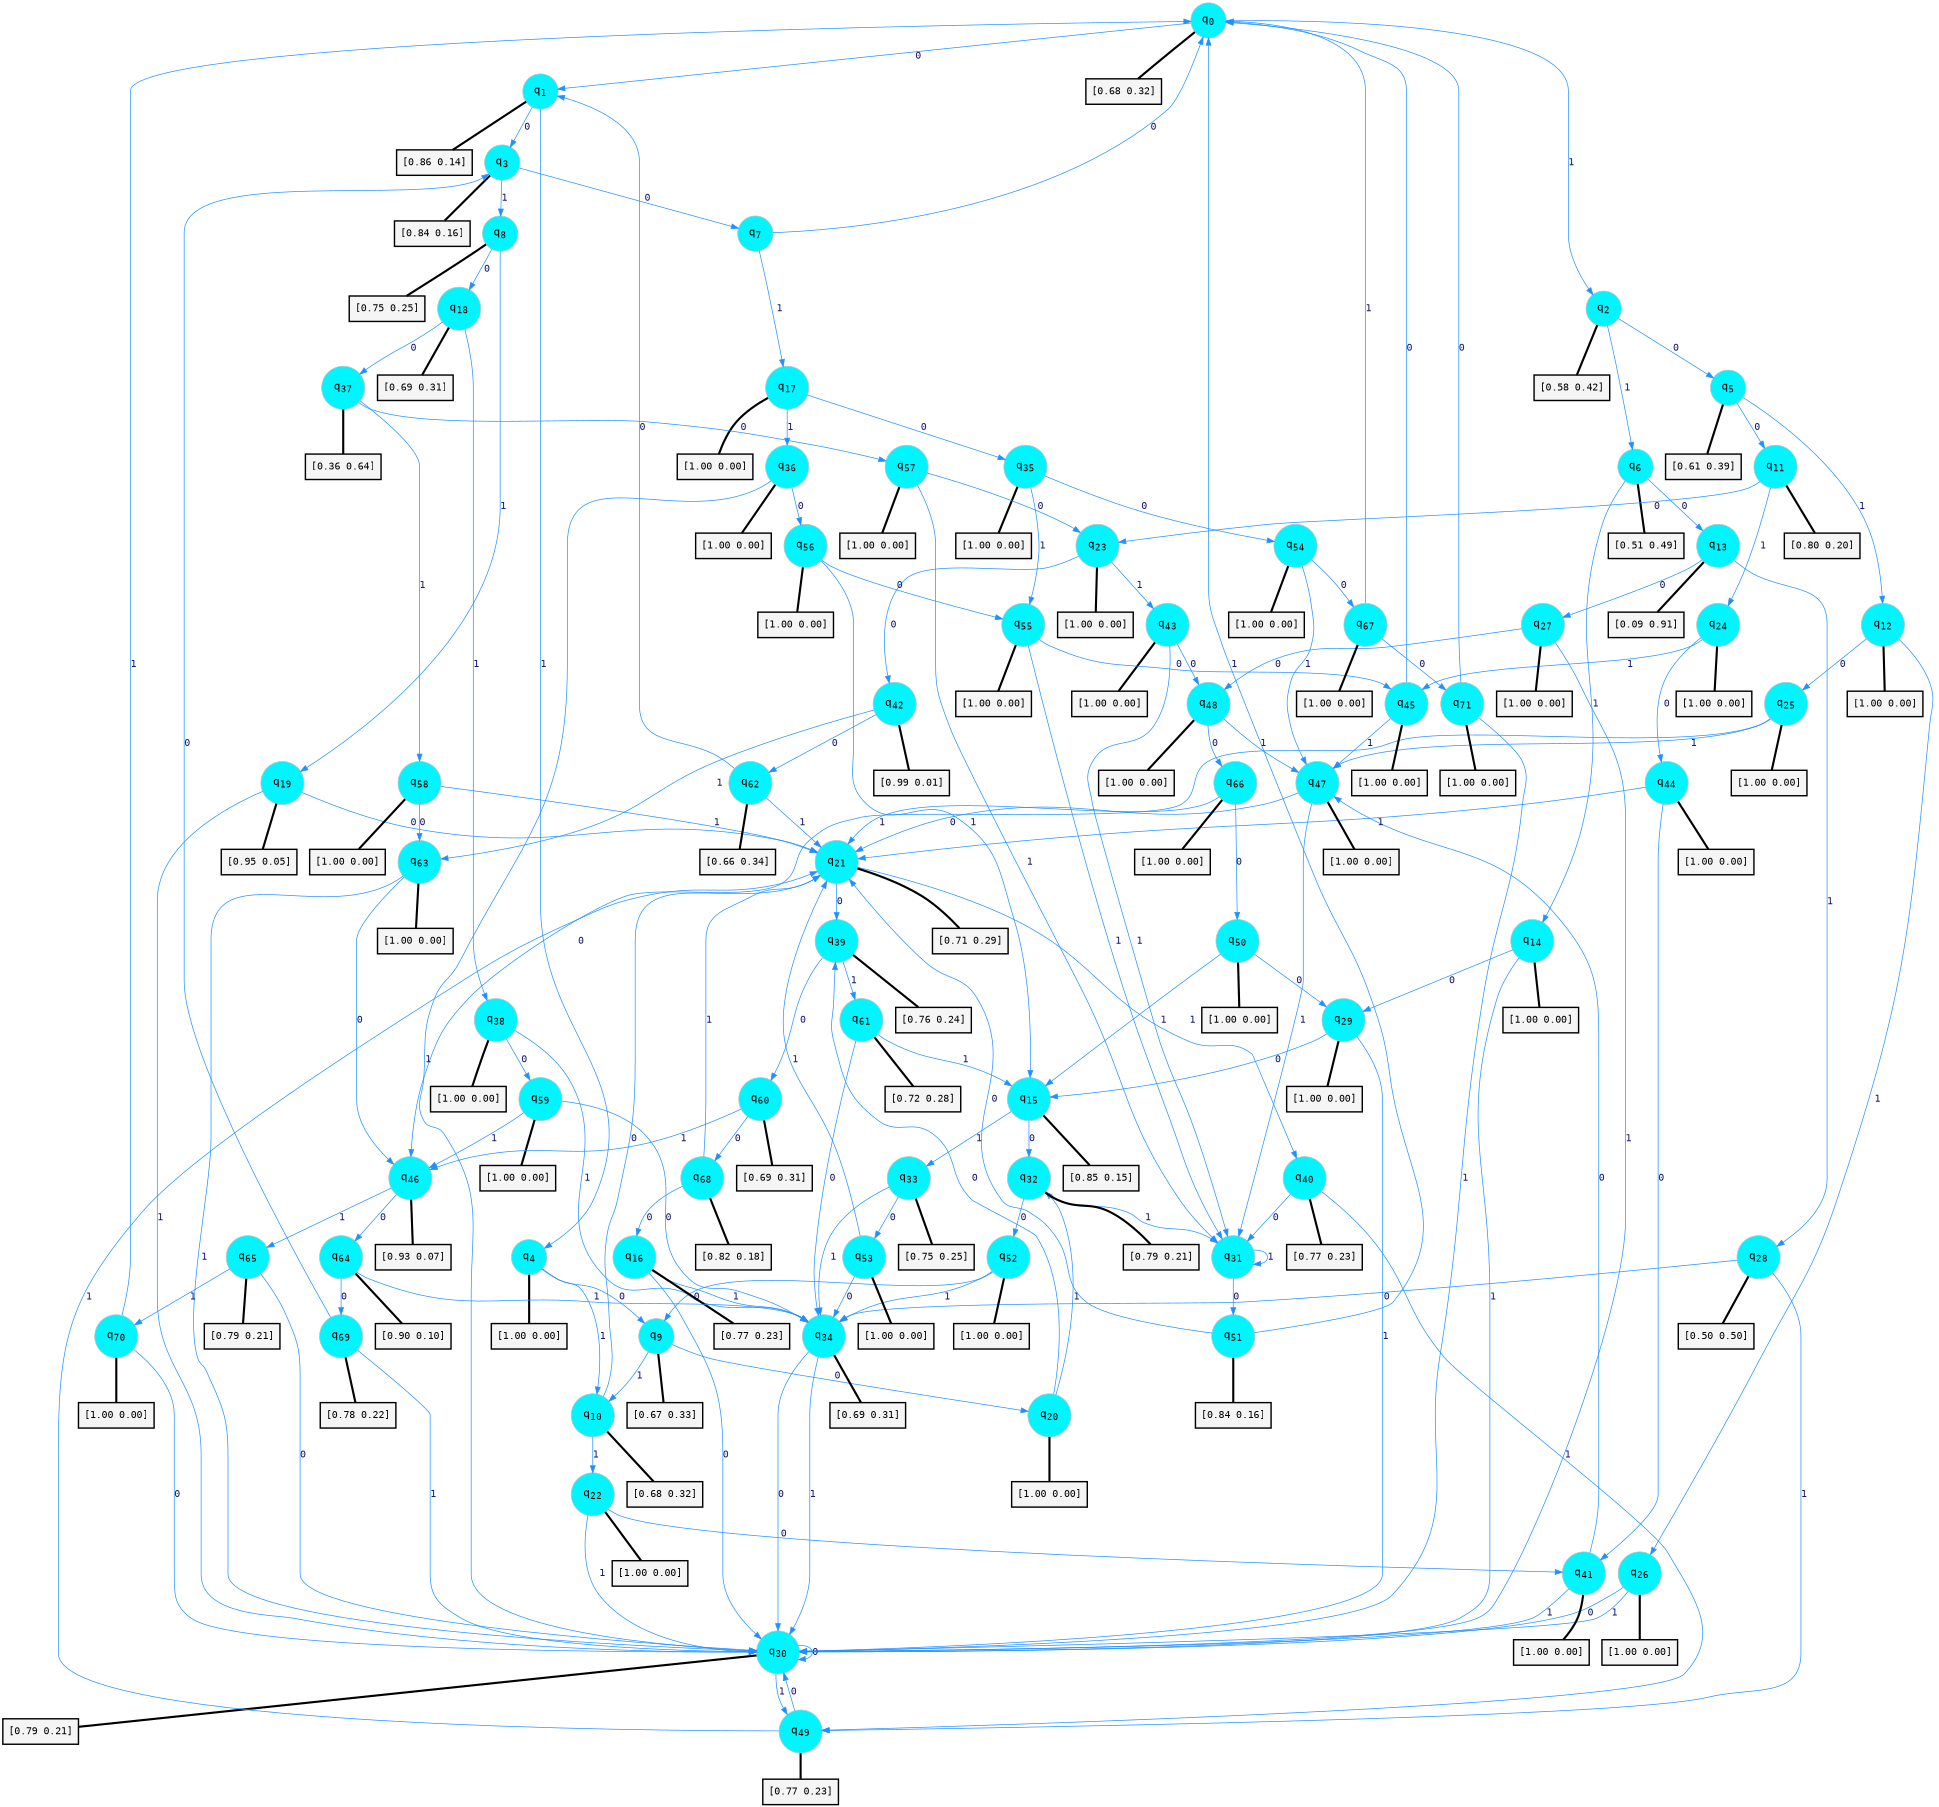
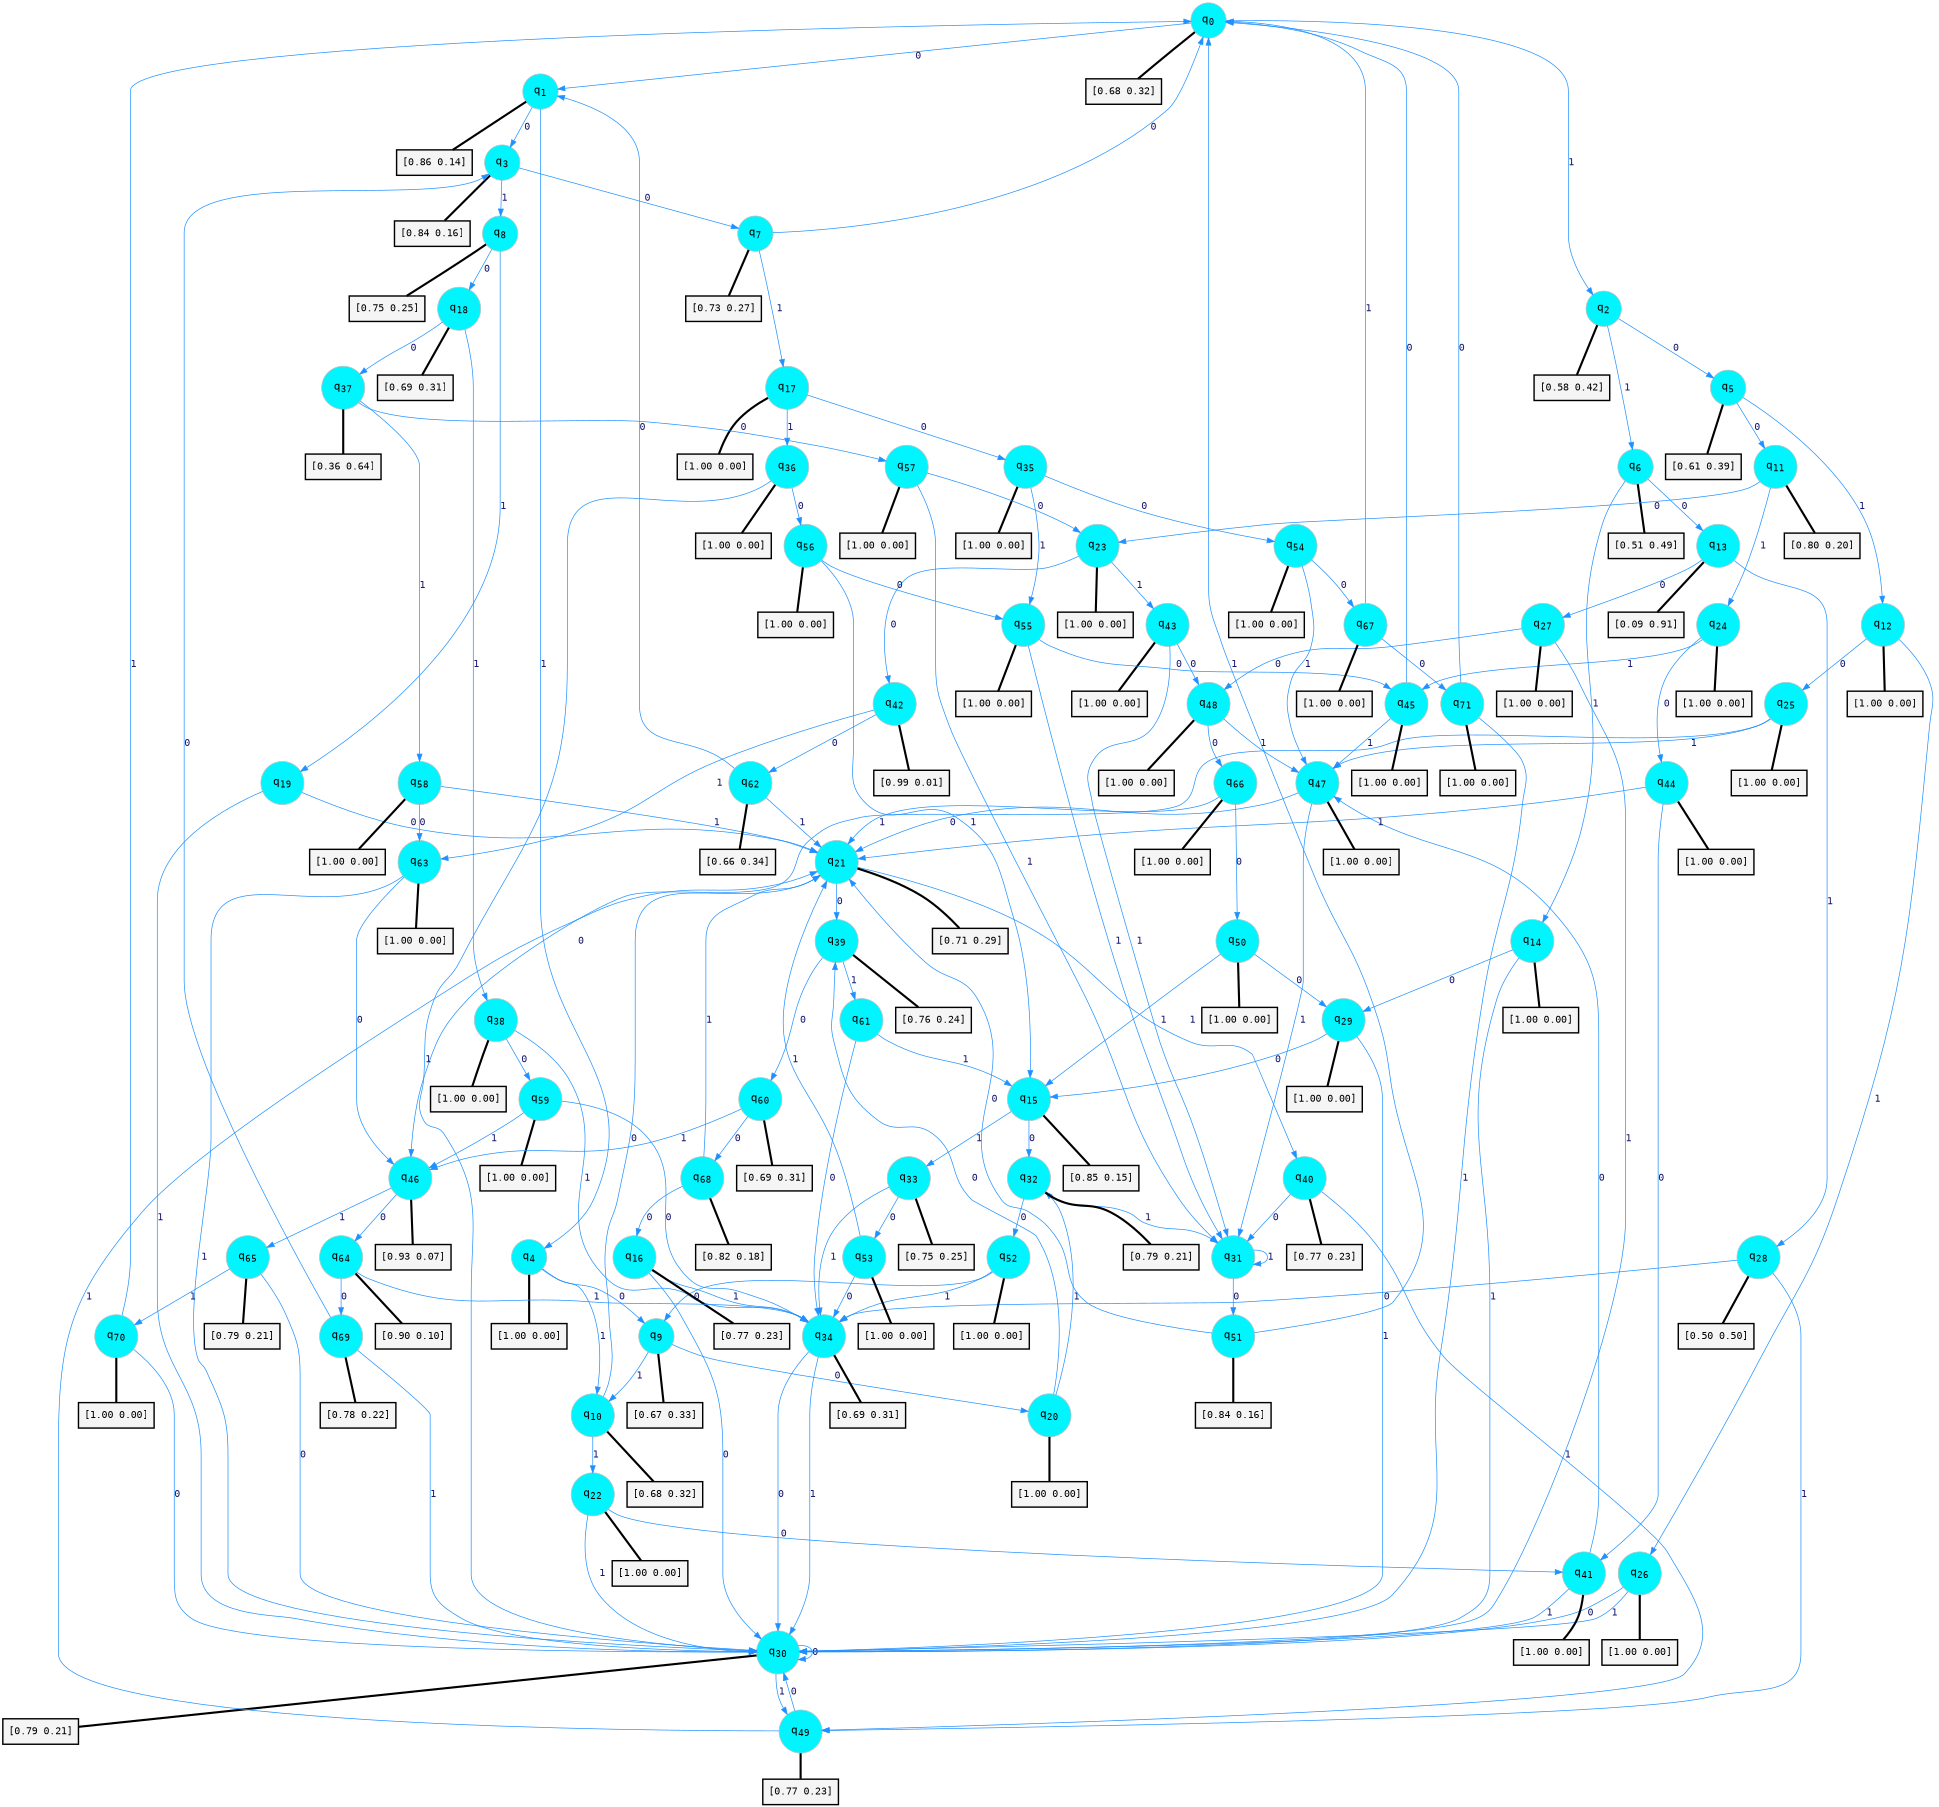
node "[0.73 0.27]": added
node "[0.95 0.05]": removed
node "[0.72 0.28]": removed
